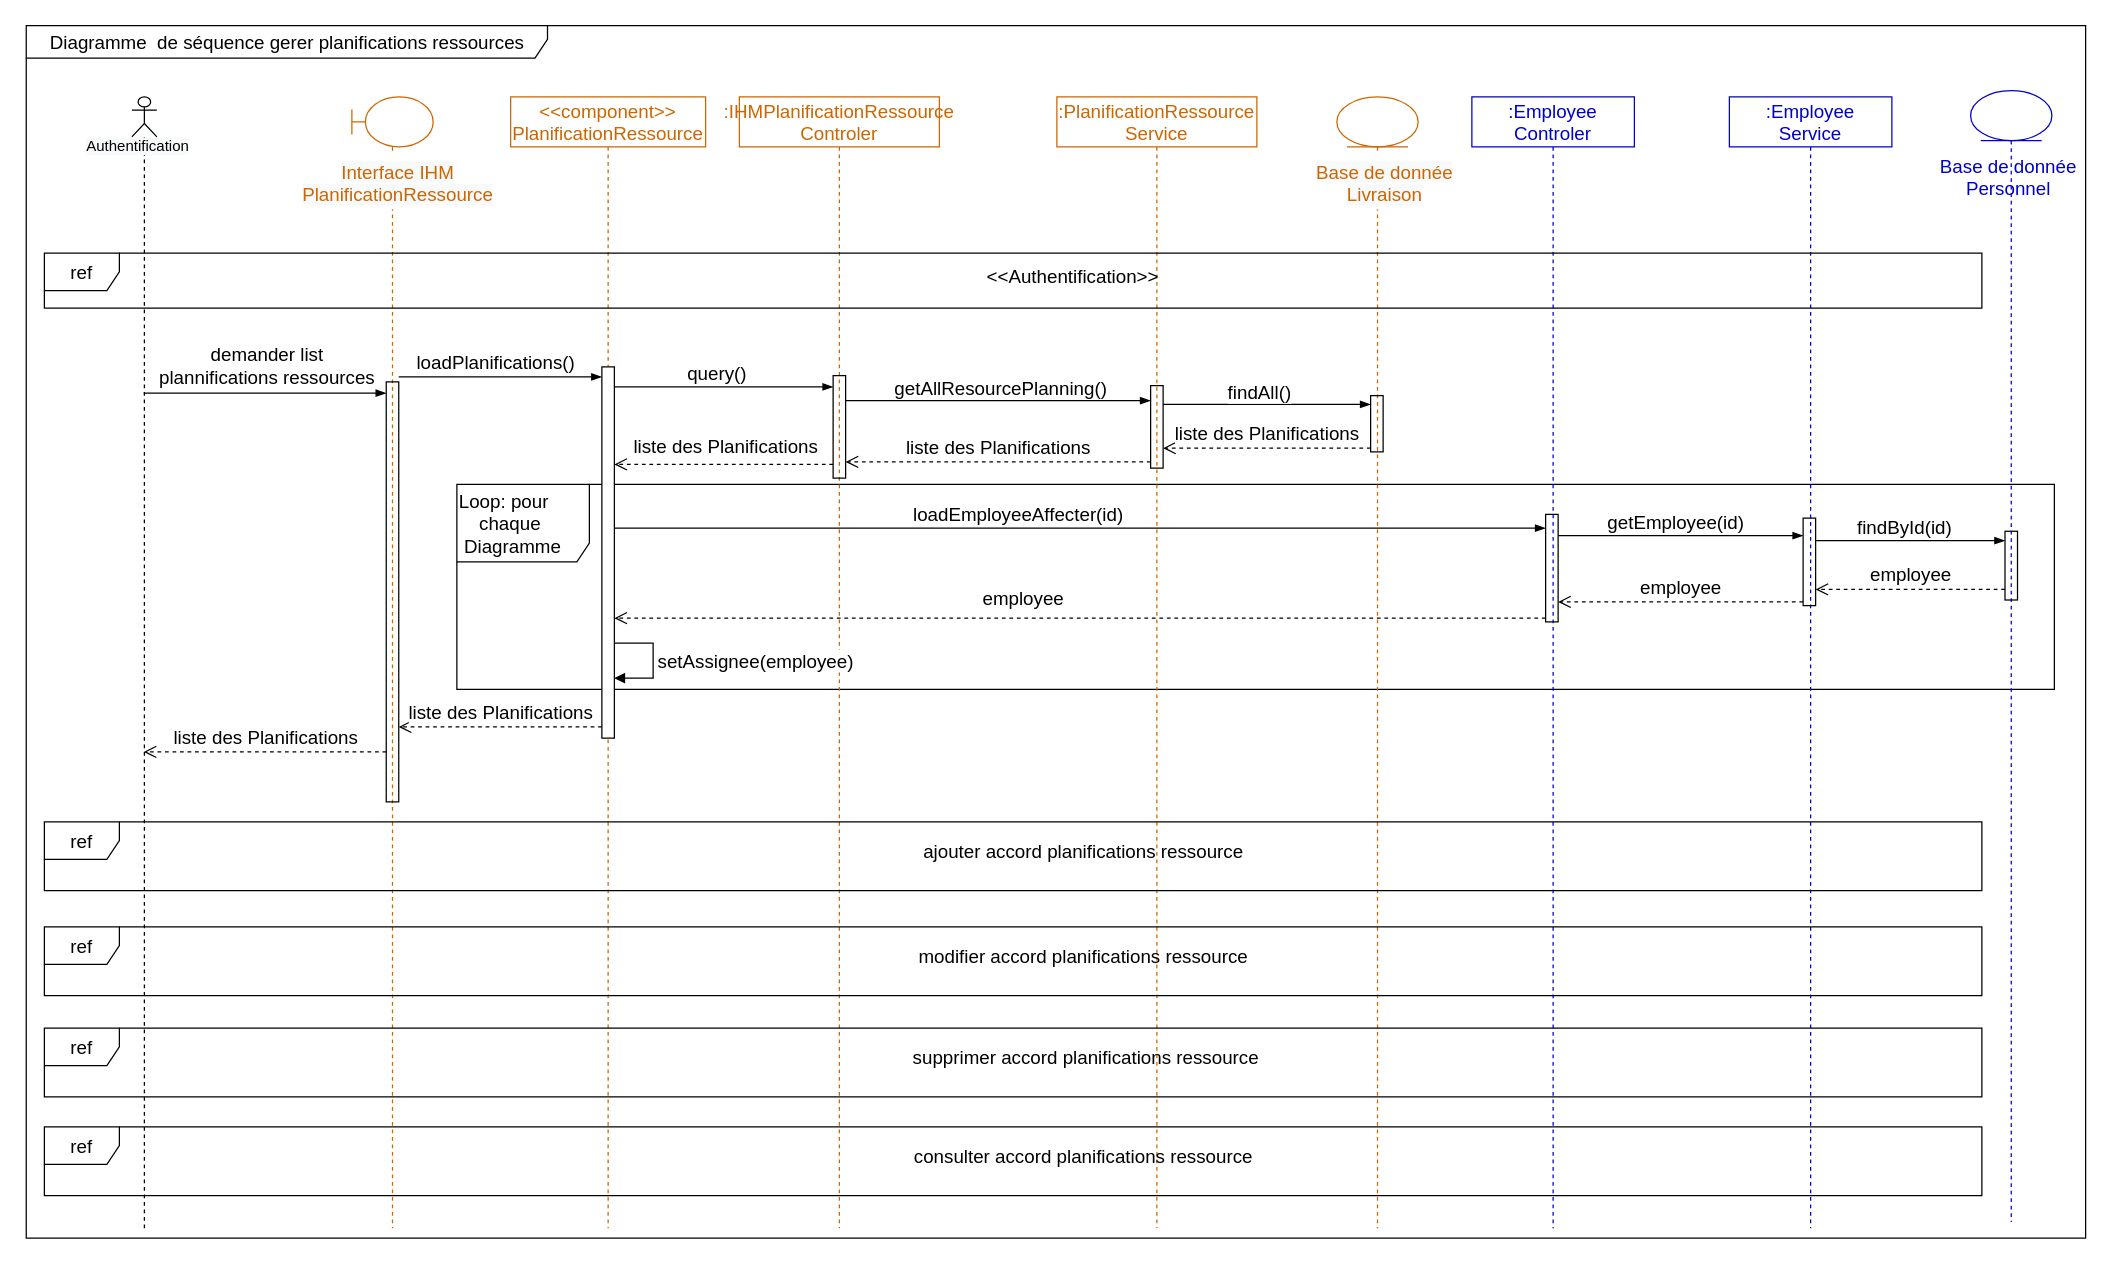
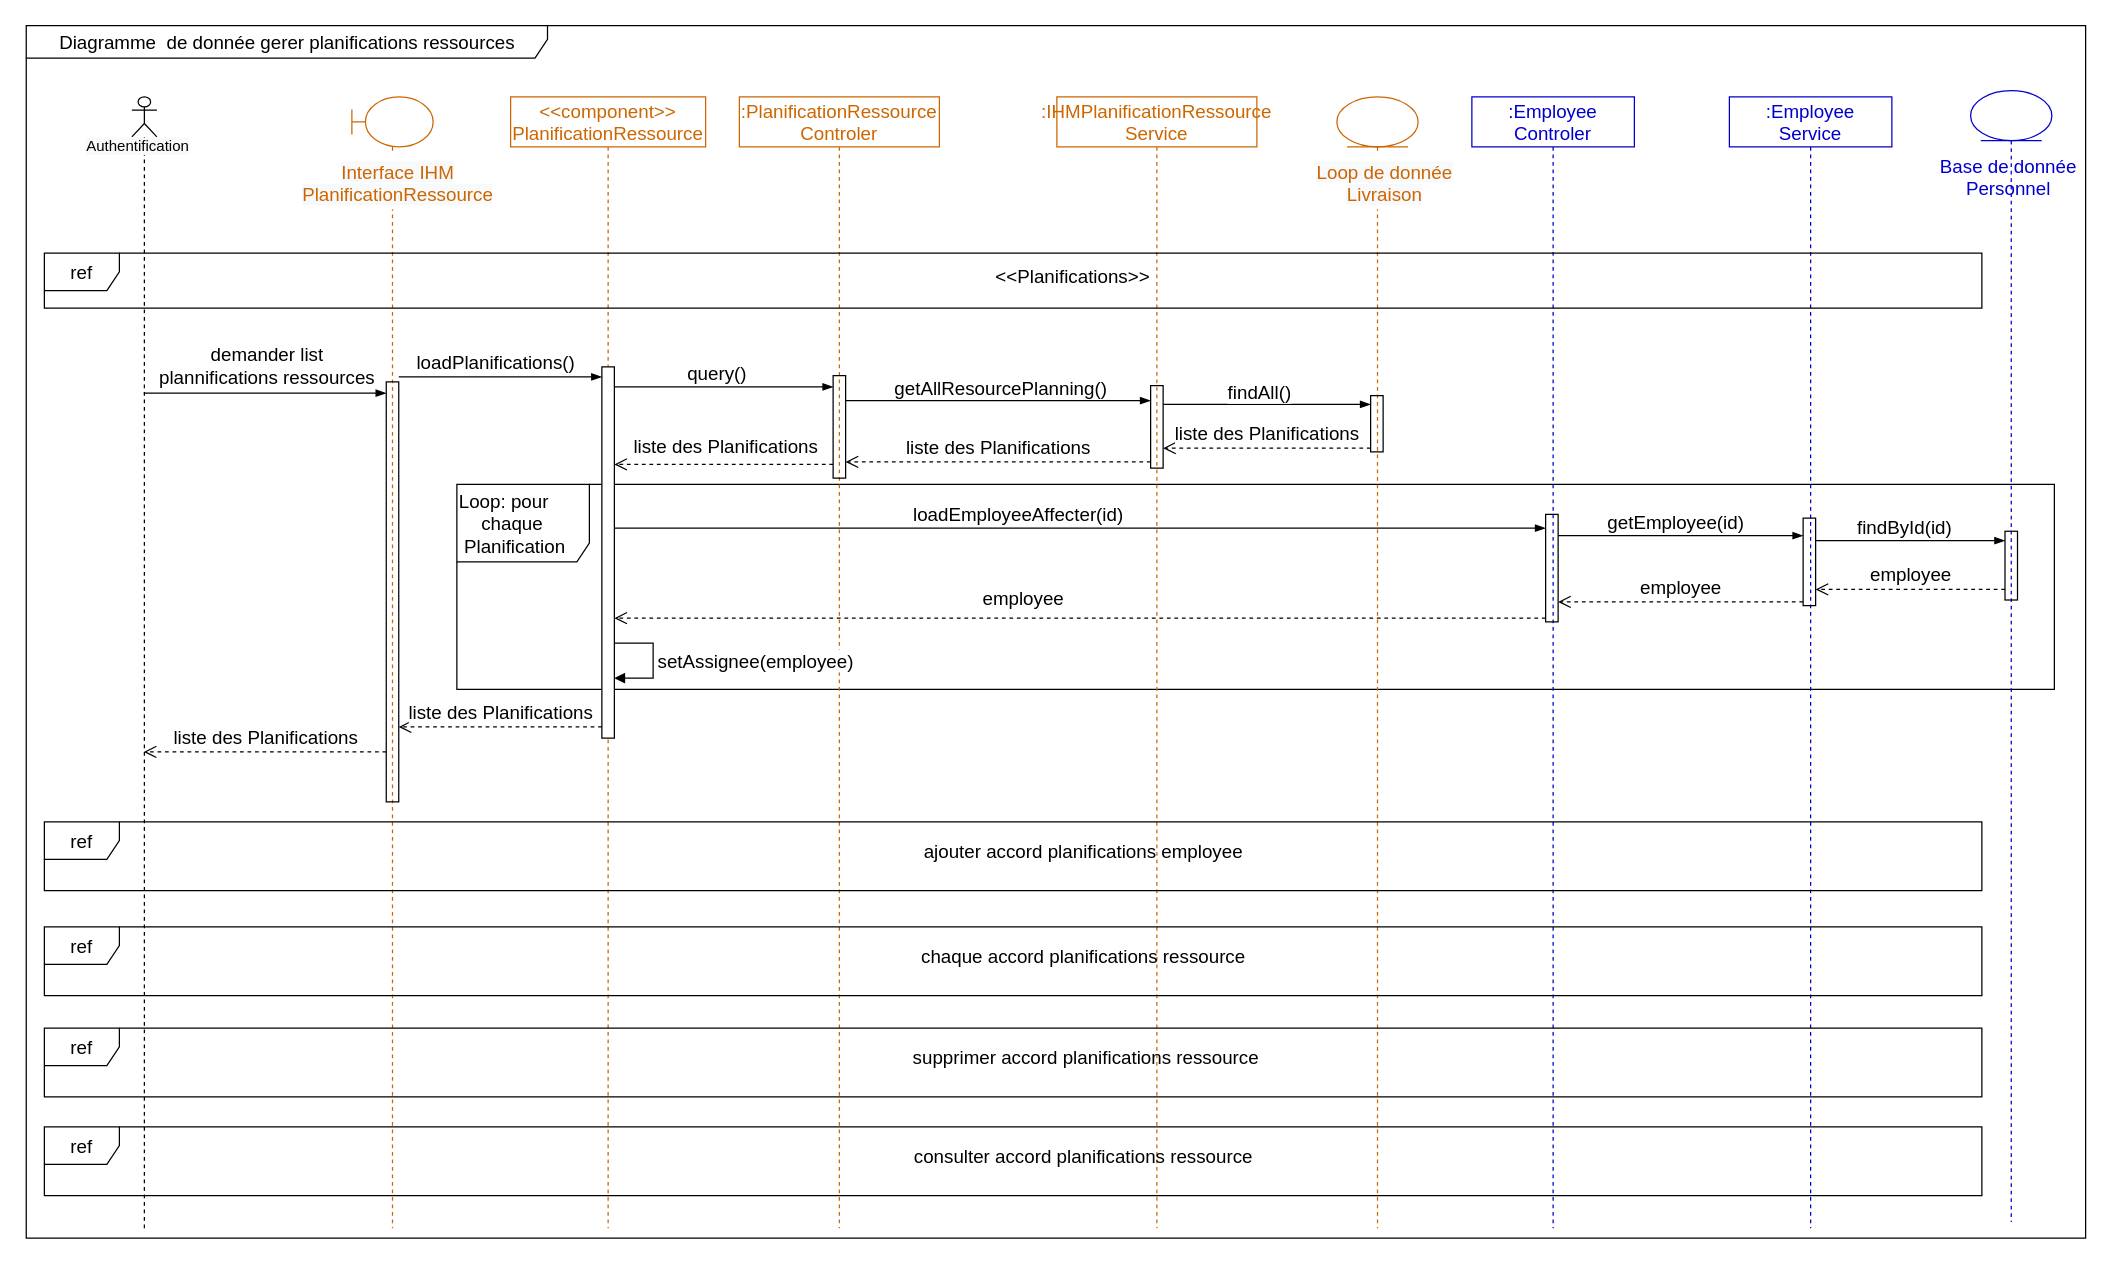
node "Diagramme de séquence gerer planifications ressources": label "Diagramme de séquence gerer planifications ressources" -> "Diagramme de donnée gerer planifications ressources"
node ":IHMPlanificationRessource Controler": label ":IHMPlanificationRessource Controler" -> ":PlanificationRessource Controler"
node ":PlanificationRessource Service": label ":PlanificationRessource Service" -> ":IHMPlanificationRessource Service"
node "Base de donnée Livraison": label "Base de donnée Livraison" -> "Loop de donnée Livraison"
node "<<Authentification>>": label "<<Authentification>>" -> "<<Planifications>>"
node "Loop: pour chaque Diagramme": label "Loop: pour chaque Diagramme" -> "Loop: pour chaque Planification"
node "ajouter accord planifications ressource": label "ajouter accord planifications ressource" -> "ajouter accord planifications employee"
node "modifier accord planifications ressource": label "modifier accord planifications ressource" -> "chaque accord planifications ressource"
